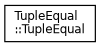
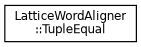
node "TupleEqual ::TupleEqual": label "TupleEqual ::TupleEqual" -> "LatticeWordAligner ::TupleEqual"
